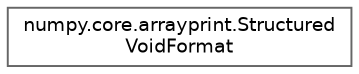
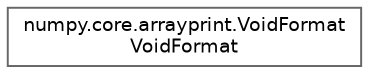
node "numpy.core.arrayprint.Structured VoidFormat": label "numpy.core.arrayprint.Structured VoidFormat" -> "numpy.core.arrayprint.VoidFormat VoidFormat"
